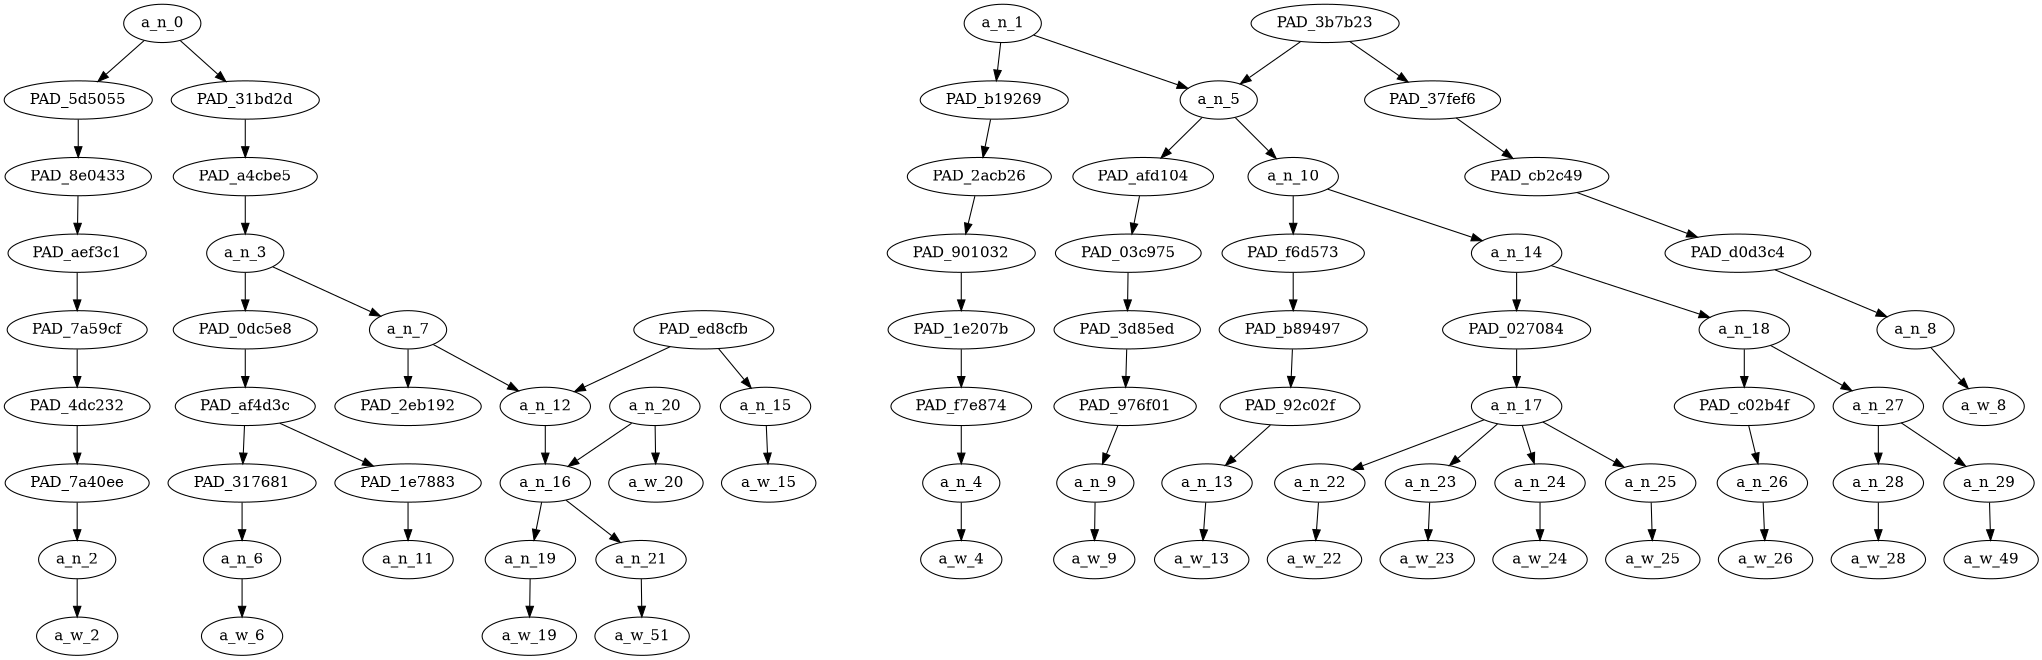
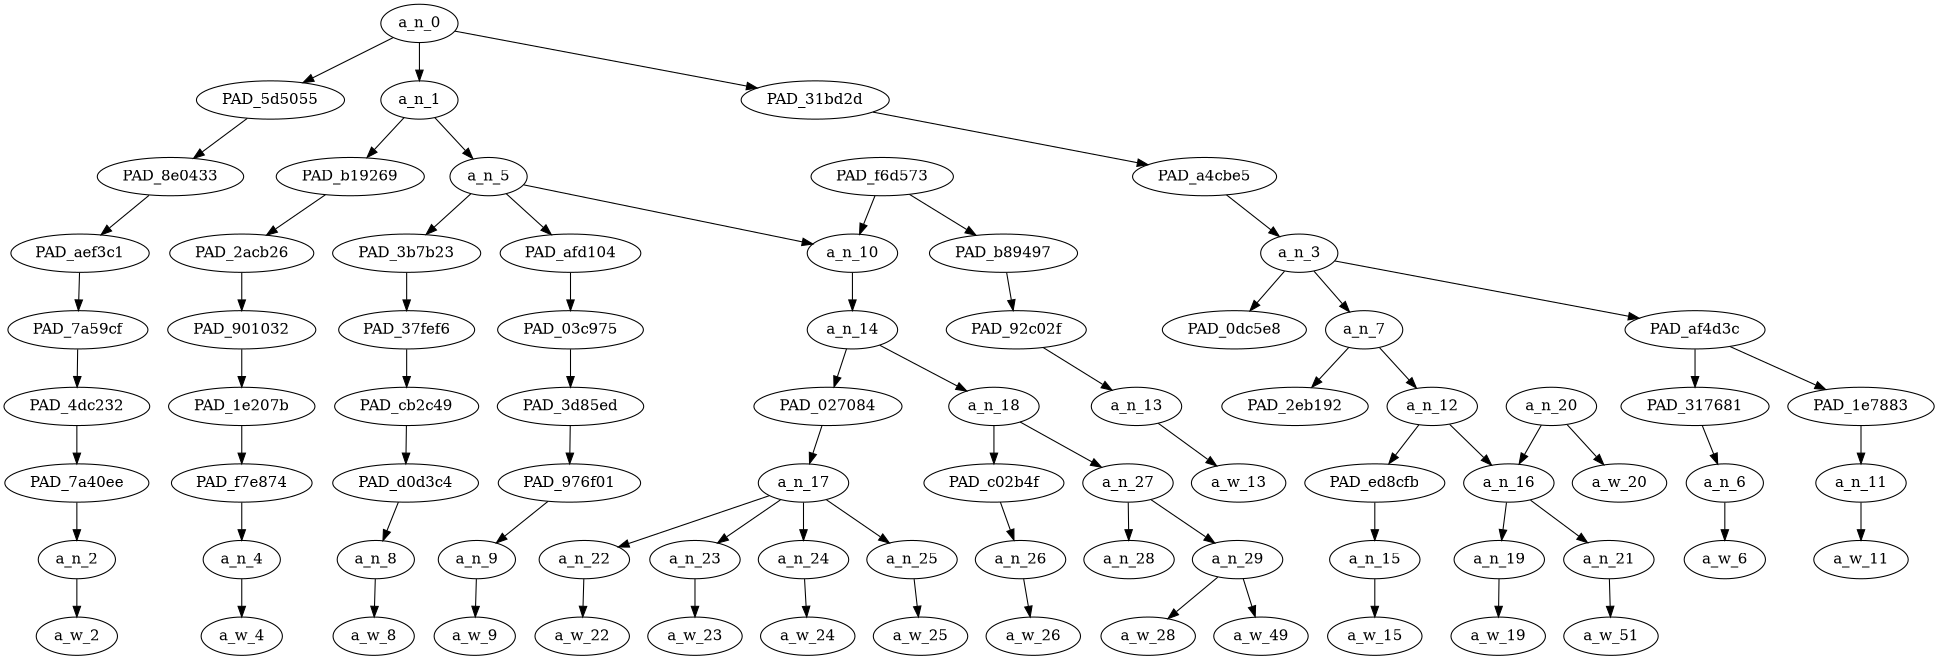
edge "a_n_0" -> "a_n_1": added
edge "PAD_3b7b23" -> "a_n_5": reversed
edge "a_n_10" -> "PAD_f6d573": reversed
edge "PAD_0dc5e8" -> "PAD_af4d3c": now "a_n_3" -> "PAD_af4d3c"
edge "PAD_ed8cfb" -> "a_n_12": reversed
edge "a_n_28" -> "a_w_28": now "a_n_29" -> "a_w_28"
node "a_w_11": added
